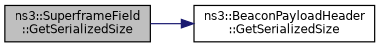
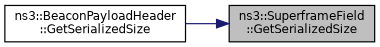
edge "ns3::SuperframeField ::GetSerializedSize" -> "ns3::BeaconPayloadHeader ::GetSerializedSize": reversed
